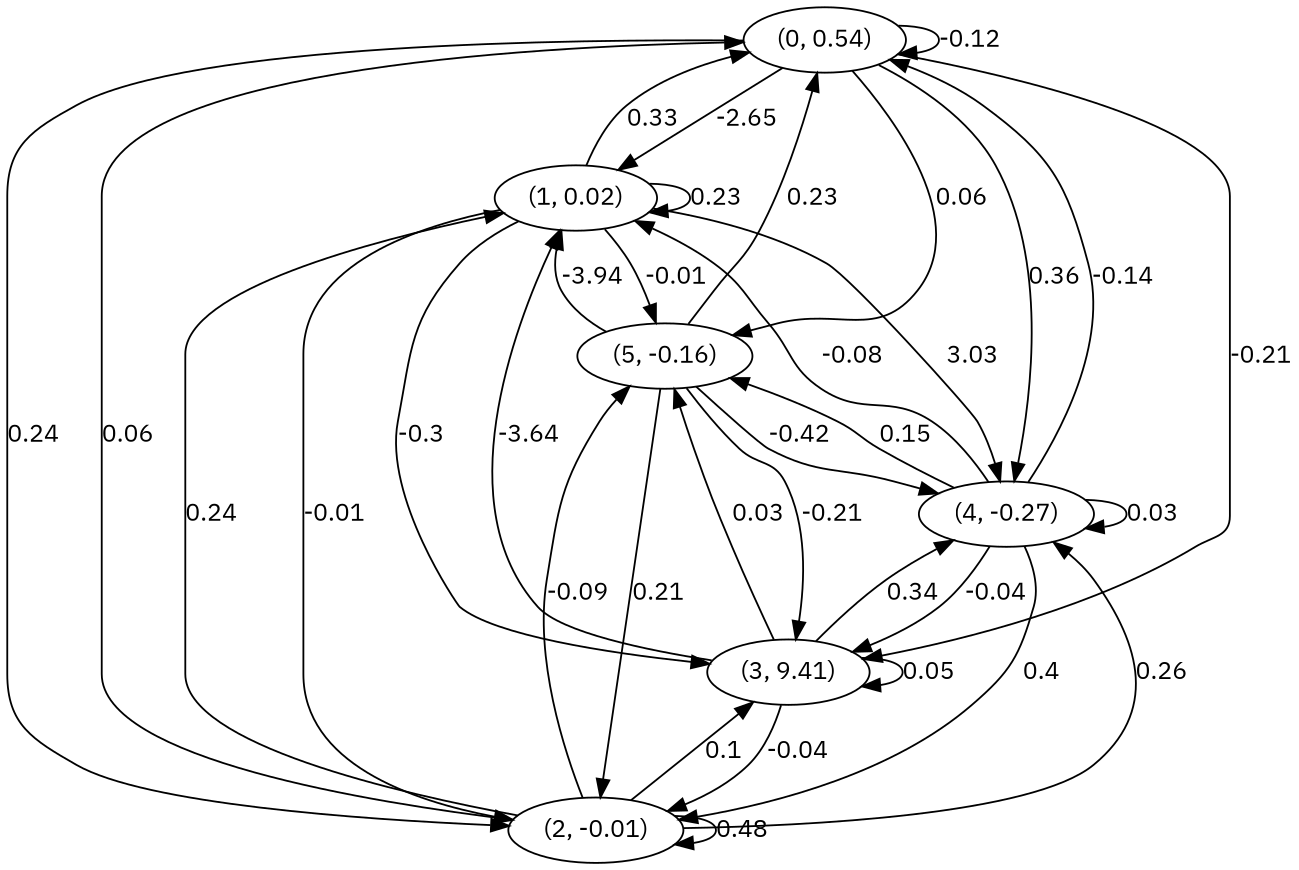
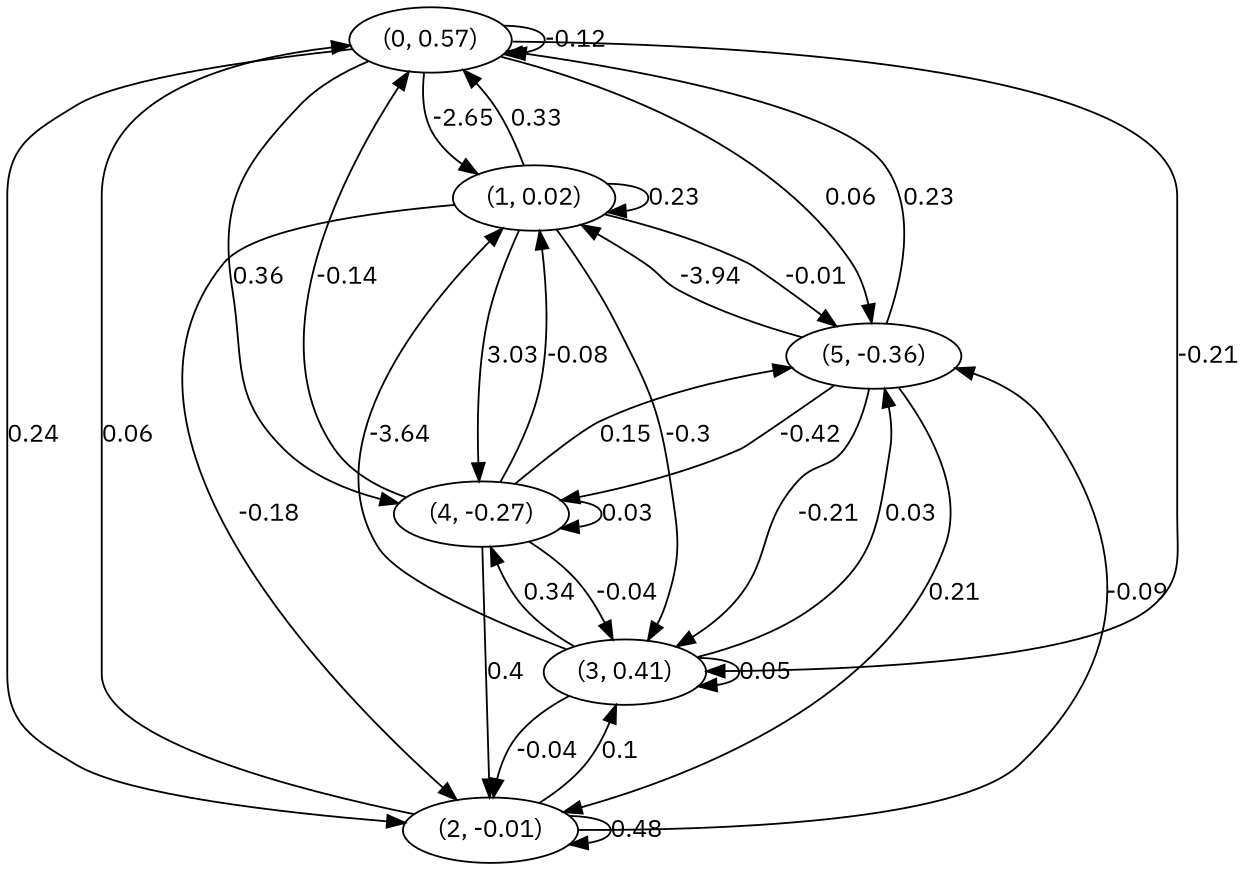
node "(0, 0.54)": label "(0, 0.54)" -> "(0, 0.57)"
node "(5, -0.16)": label "(5, -0.16)" -> "(5, -0.36)"
edge "(1, 0.02)" -> "(2, -0.01)": label "-0.01" -> "-0.18"
edge "(2, -0.01)" -> "(1, 0.02)": removed, label "0.24"
node "(3, 9.41)": label "(3, 9.41)" -> "(3, 0.41)"
edge "(2, -0.01)" -> "(4, -0.27)": removed, label "0.26"
